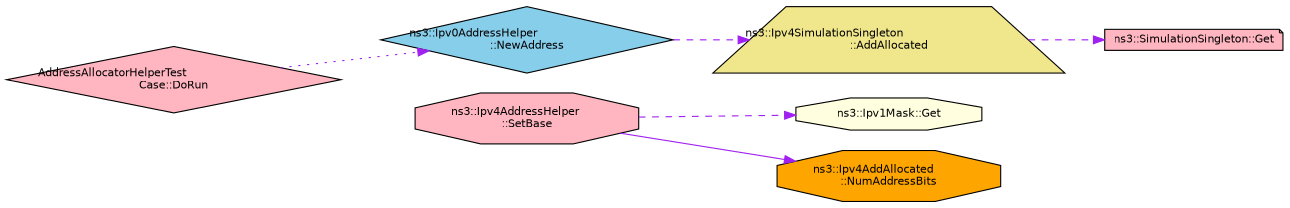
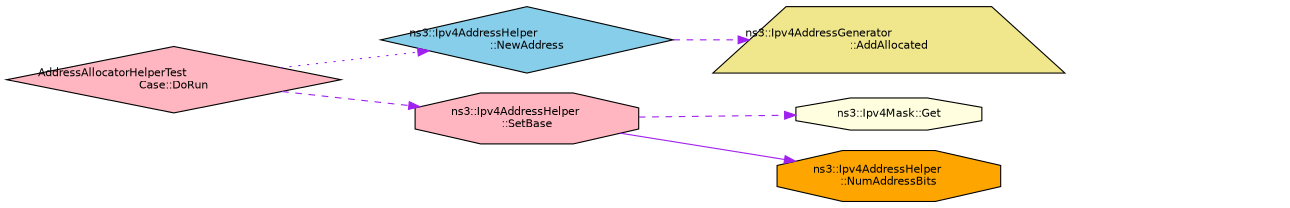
node "ns3::Ipv0AddressHelper ::NewAddress": label "ns3::Ipv0AddressHelper ::NewAddress" -> "ns3::Ipv4AddressHelper ::NewAddress"
node "ns3::Ipv4SimulationSingleton ::AddAllocated": label "ns3::Ipv4SimulationSingleton ::AddAllocated" -> "ns3::Ipv4AddressGenerator ::AddAllocated"
node "ns3::SimulationSingleton::Get": removed
edge "AddressAllocatorHelperTest Case::DoRun" -> "ns3::Ipv4AddressHelper ::SetBase": added
node "ns3::Ipv1Mask::Get": label "ns3::Ipv1Mask::Get" -> "ns3::Ipv4Mask::Get"
node "ns3::Ipv4AddAllocated ::NumAddressBits": label "ns3::Ipv4AddAllocated ::NumAddressBits" -> "ns3::Ipv4AddressHelper ::NumAddressBits"
